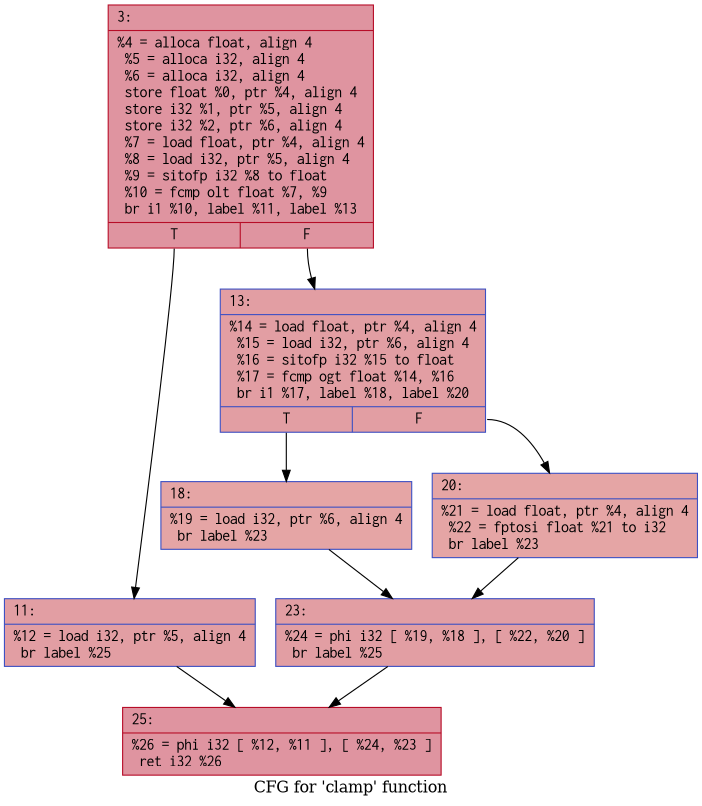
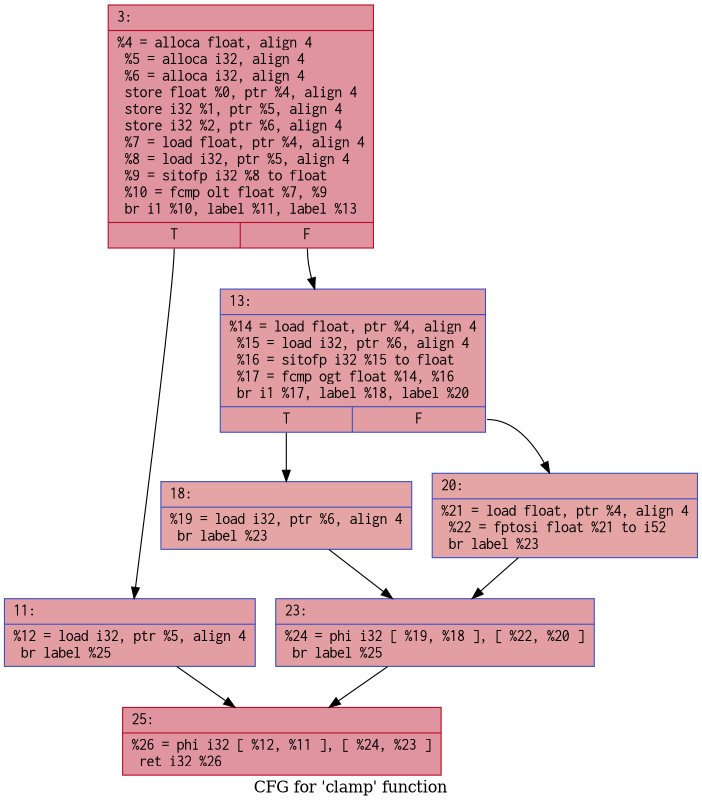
node "20:": text "%22 = fptosi float %21 to i32" -> "%22 = fptosi float %21 to i52"
